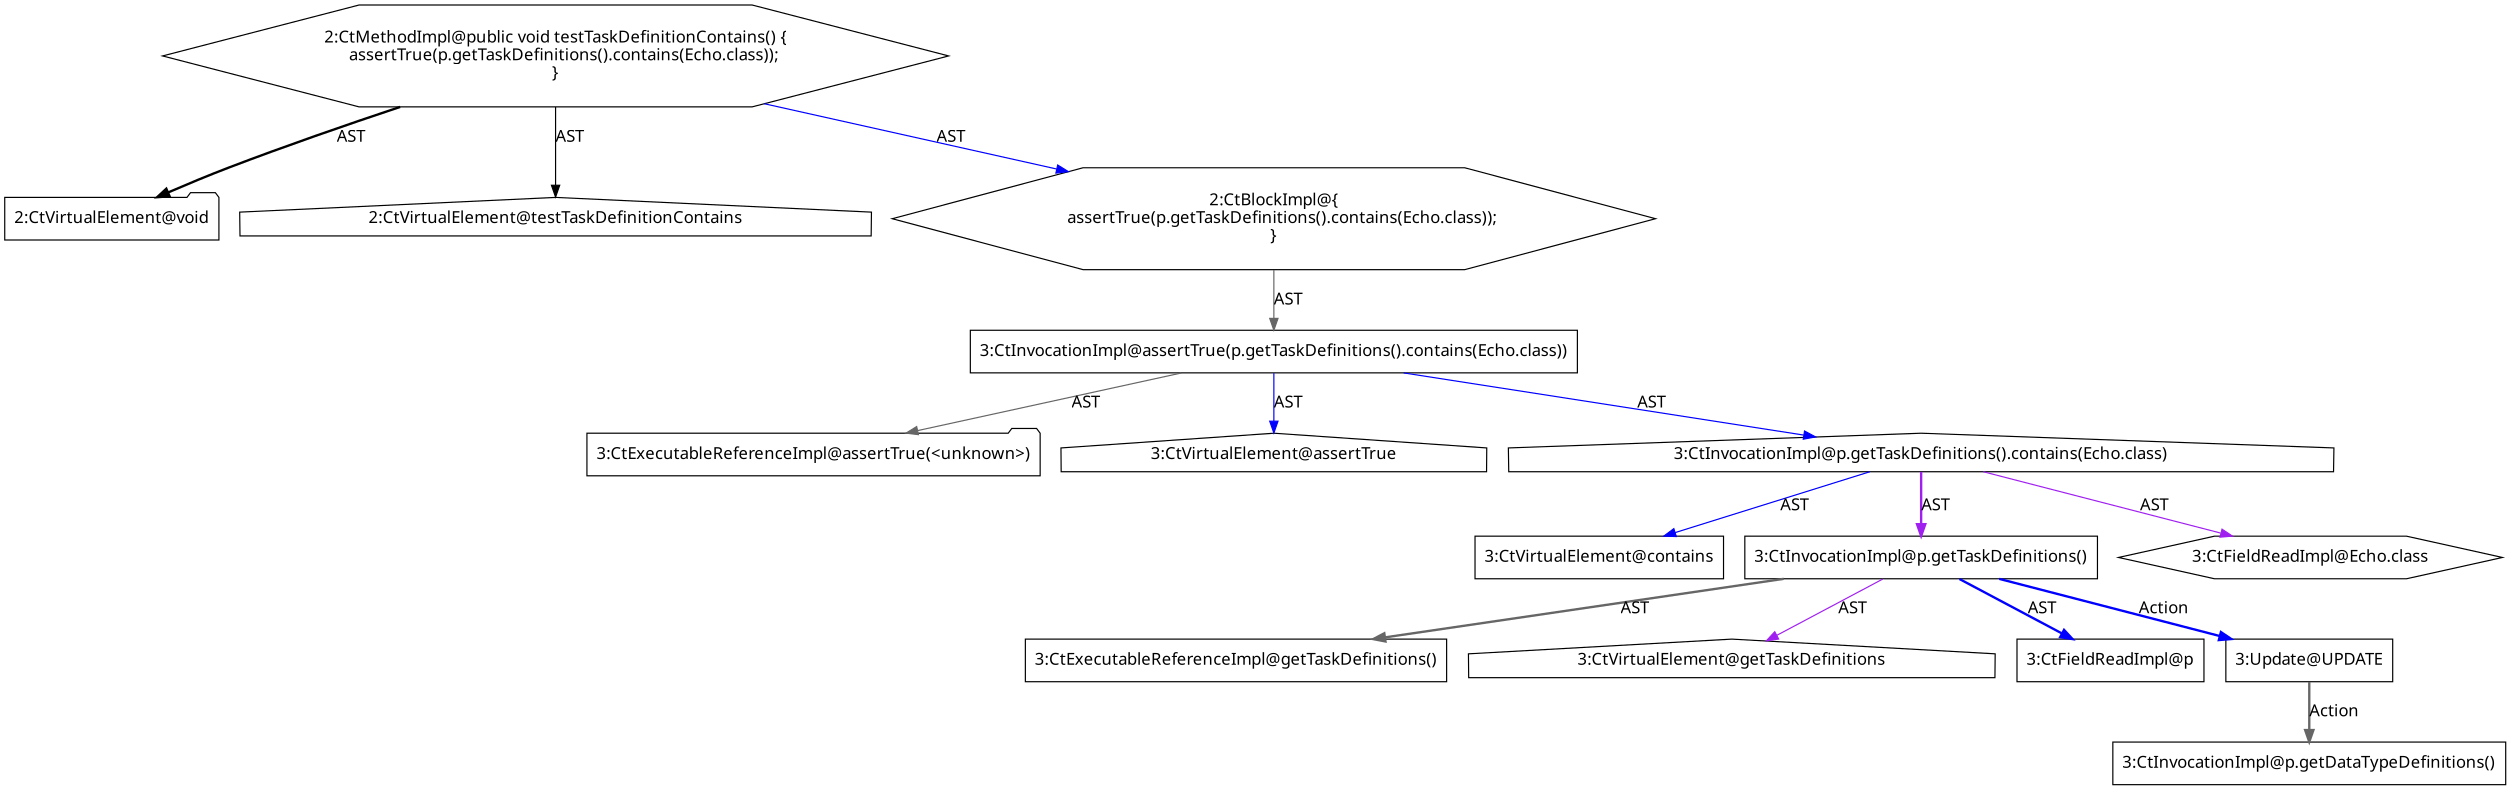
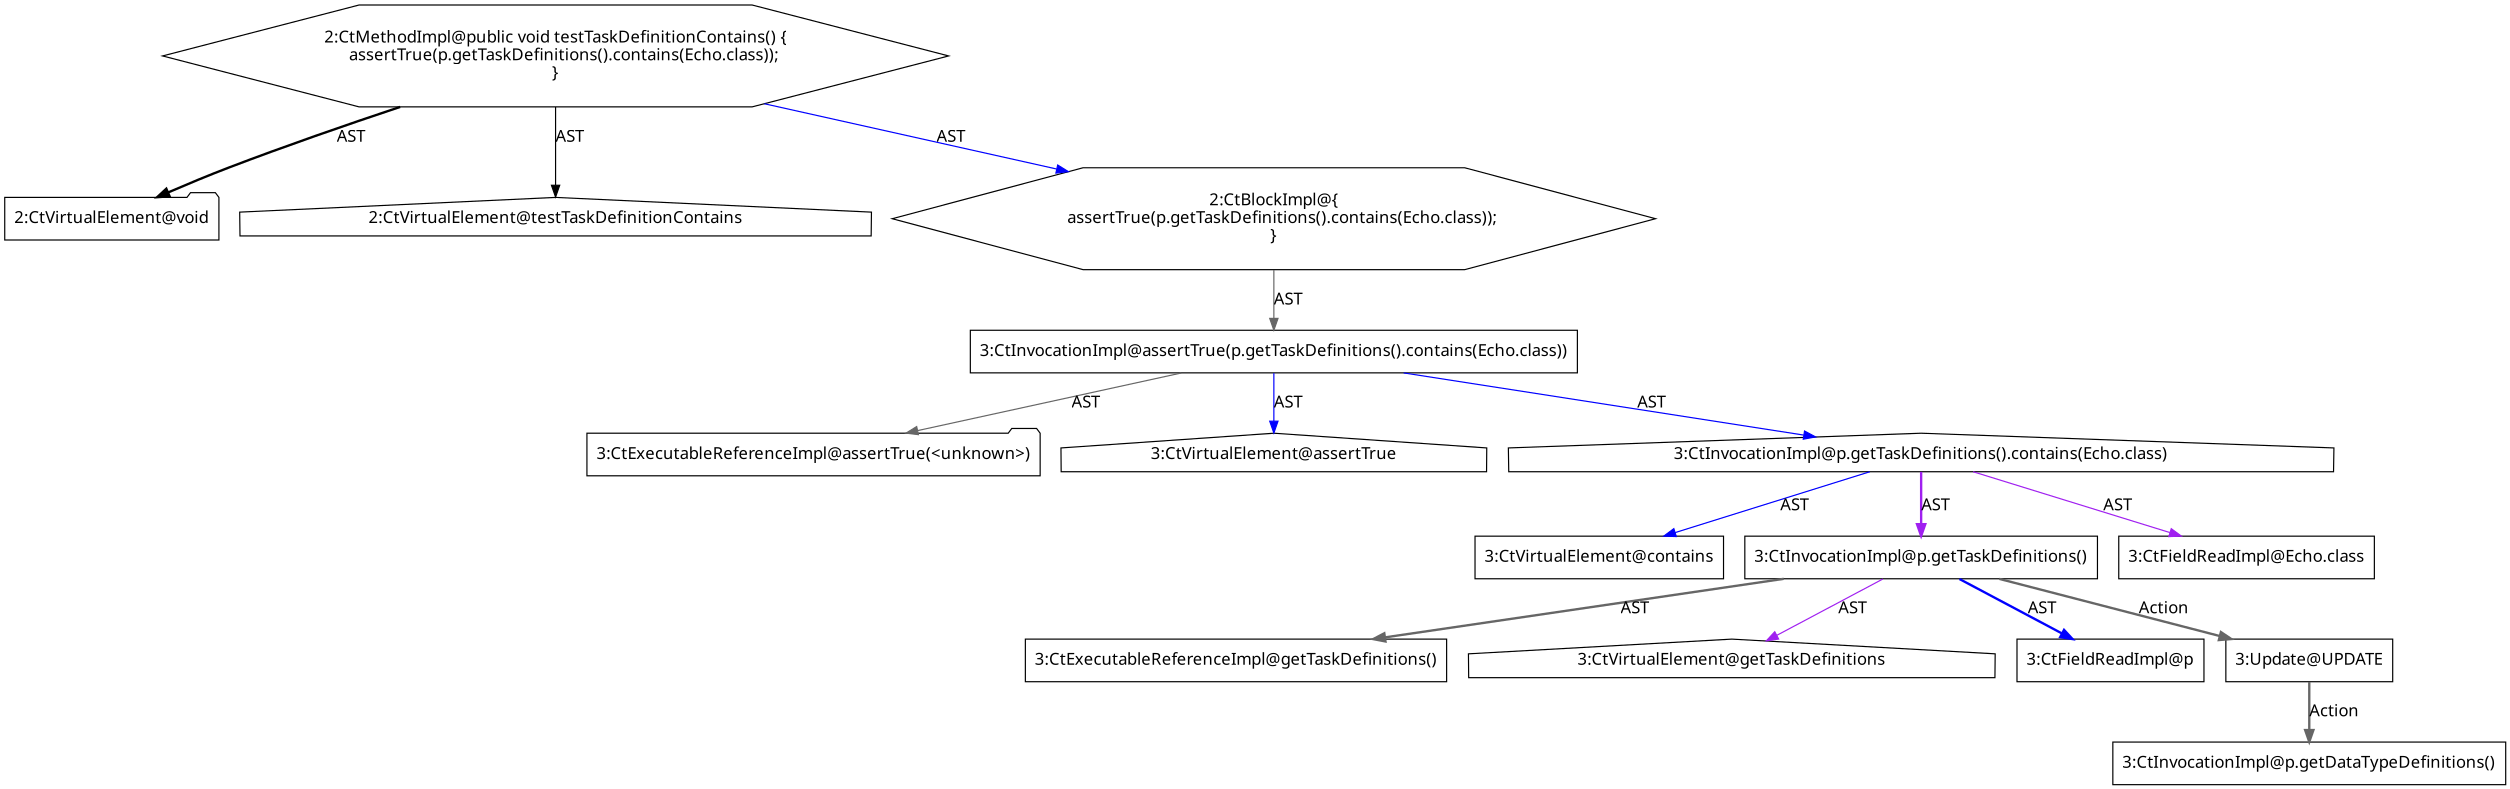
node "3:CtFieldReadImpl@Echo.class": shape hexagon -> box
edge "3:CtInvocationImpl@p.getTaskDefinitions()" -> "3:Update@UPDATE": color blue -> gray40
